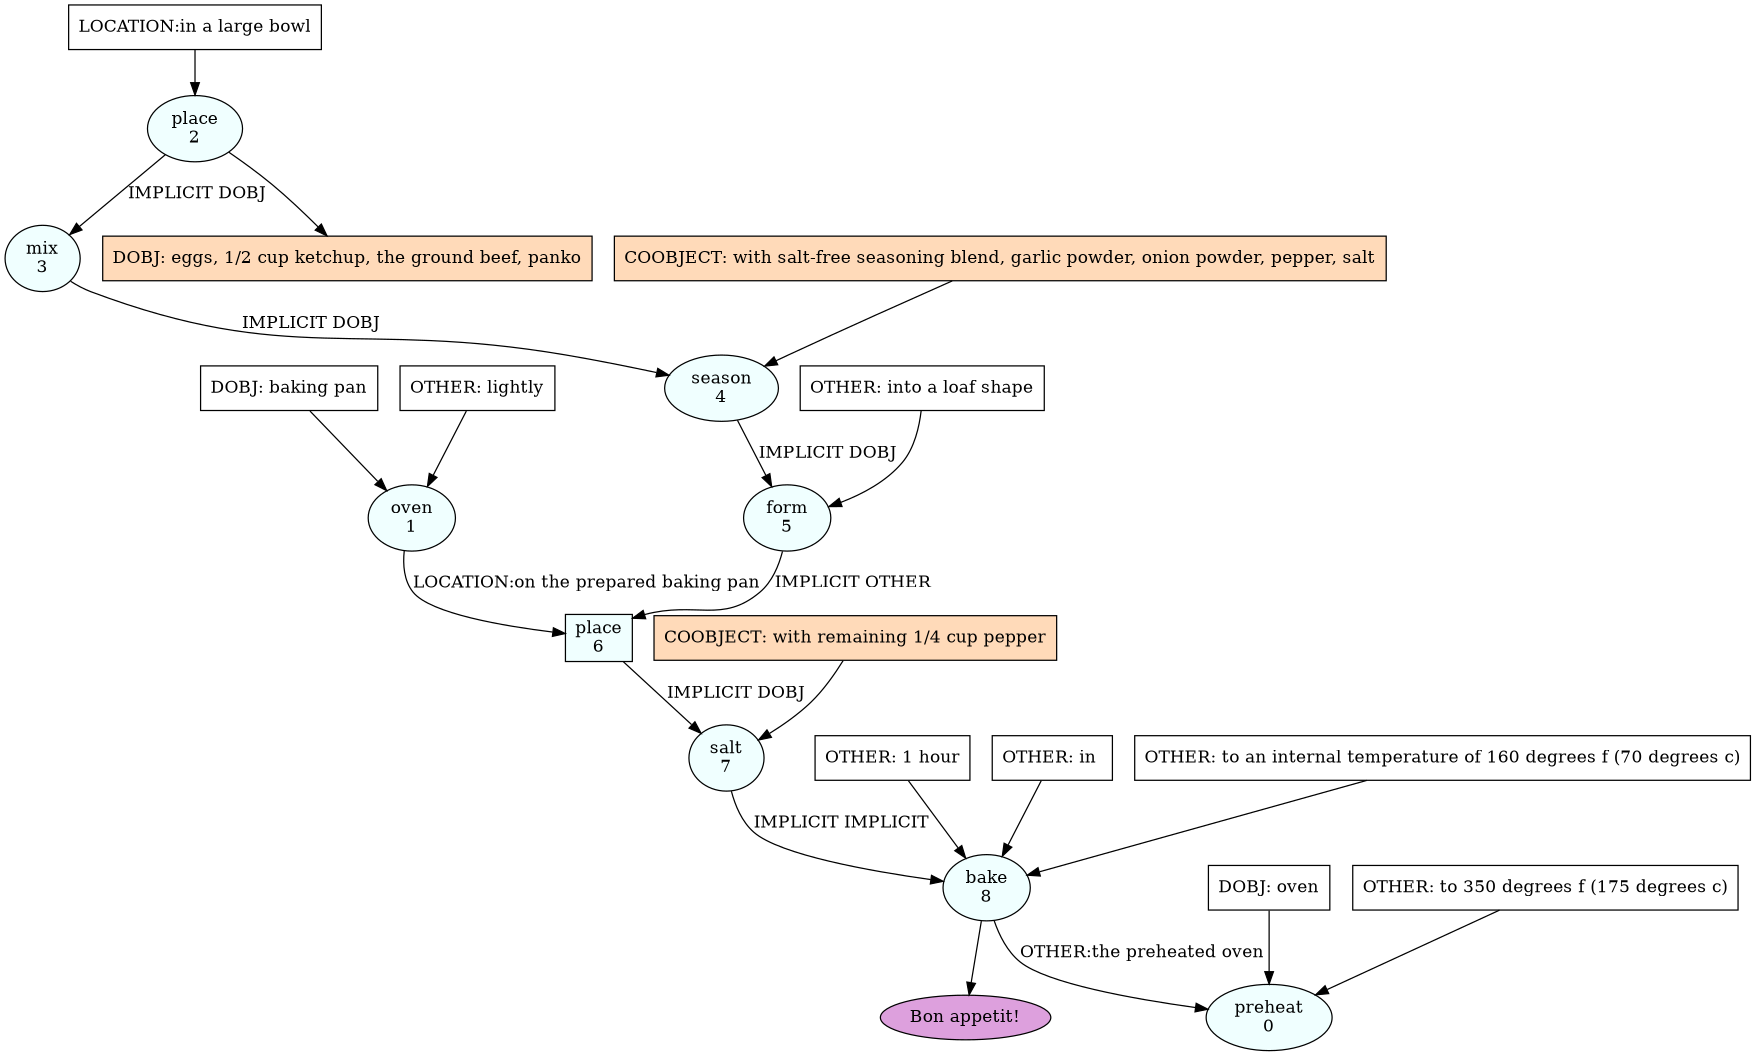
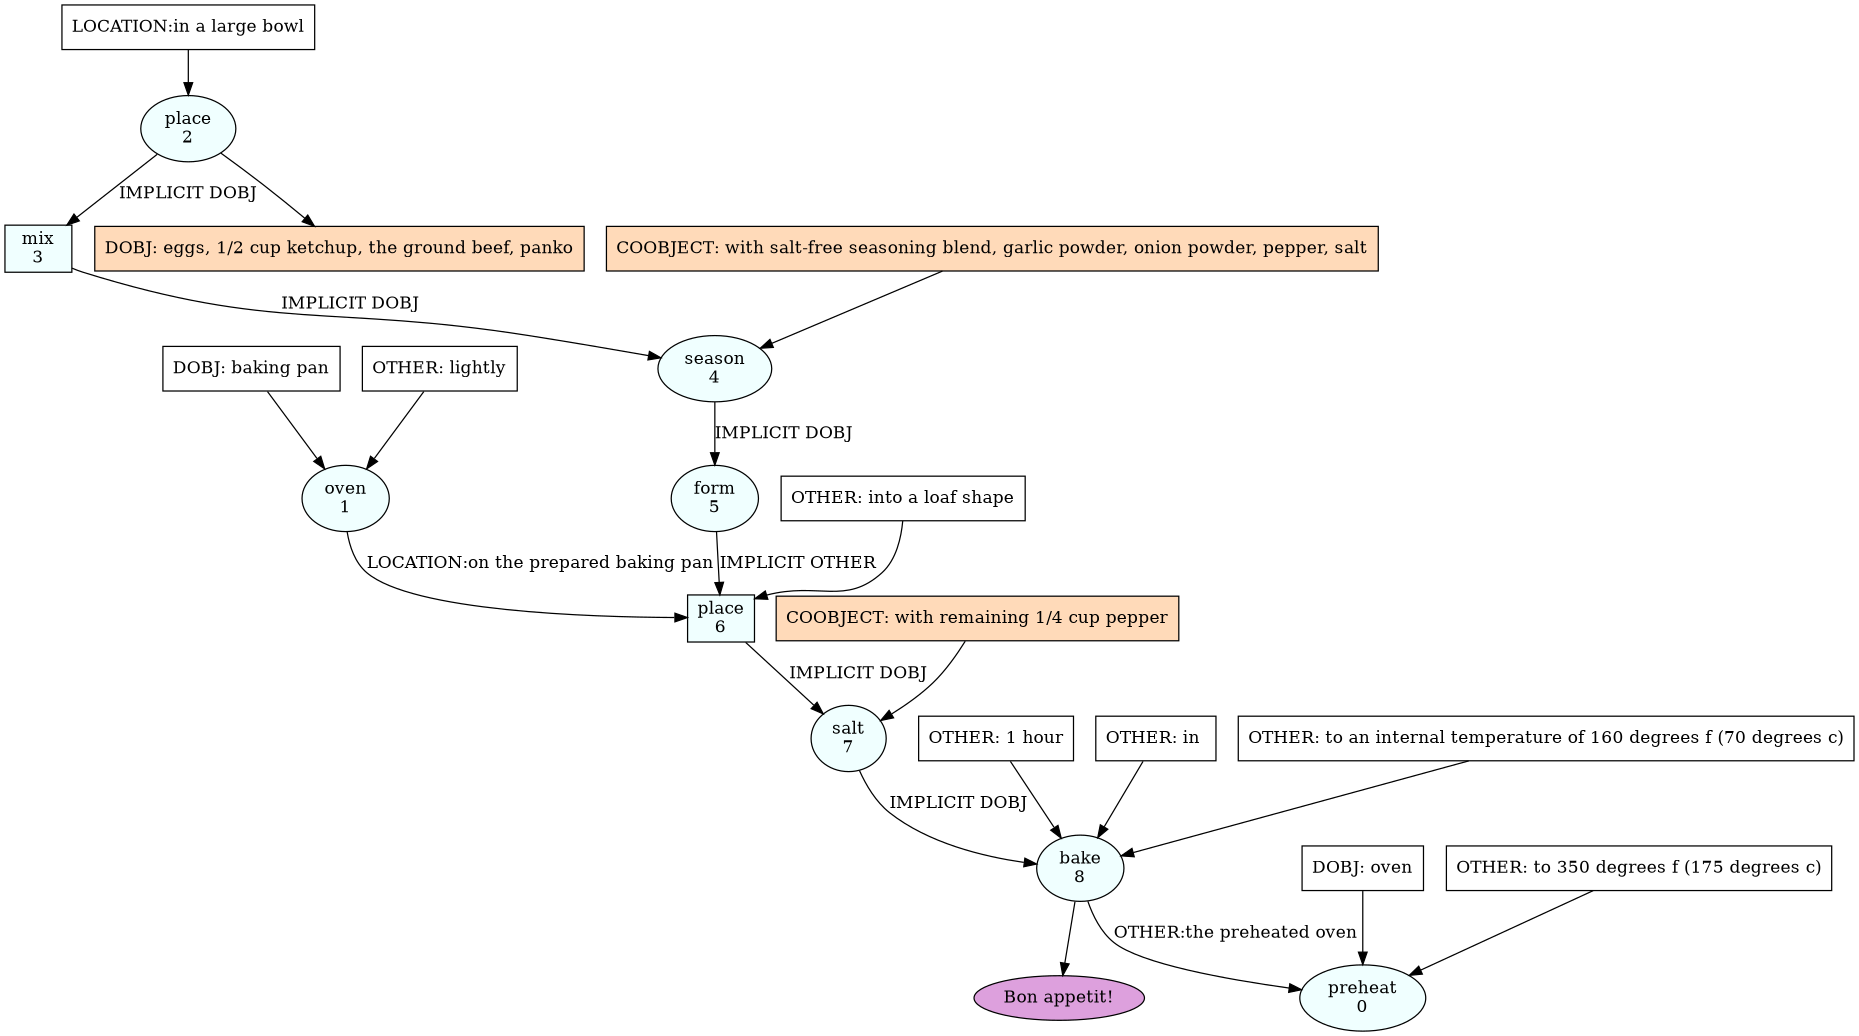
node "mix 3": shape ellipse -> box
edge "OTHER: into a loaf shape" -> "form 5": now "OTHER: into a loaf shape" -> "place 6"
edge "salt 7" -> "bake 8": label "IMPLICIT IMPLICIT" -> "IMPLICIT DOBJ"
